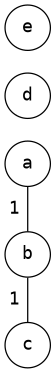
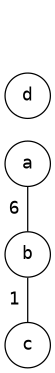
node "e": removed
edge "a" -- "b": label "1" -> "6"
